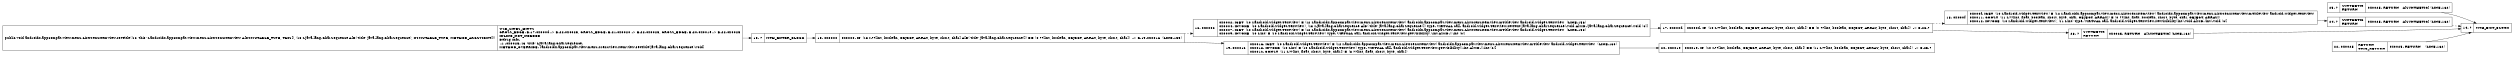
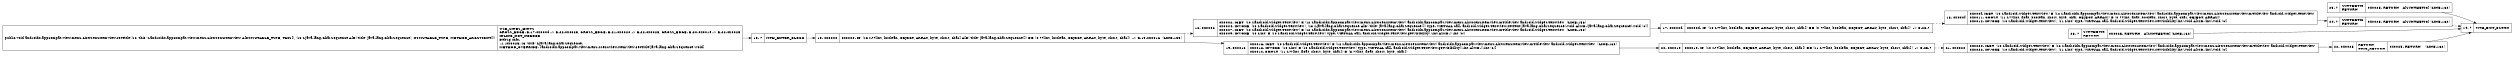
edge "17: 0x000d" -> "23: ?": removed
node "21: 0x0020": added
